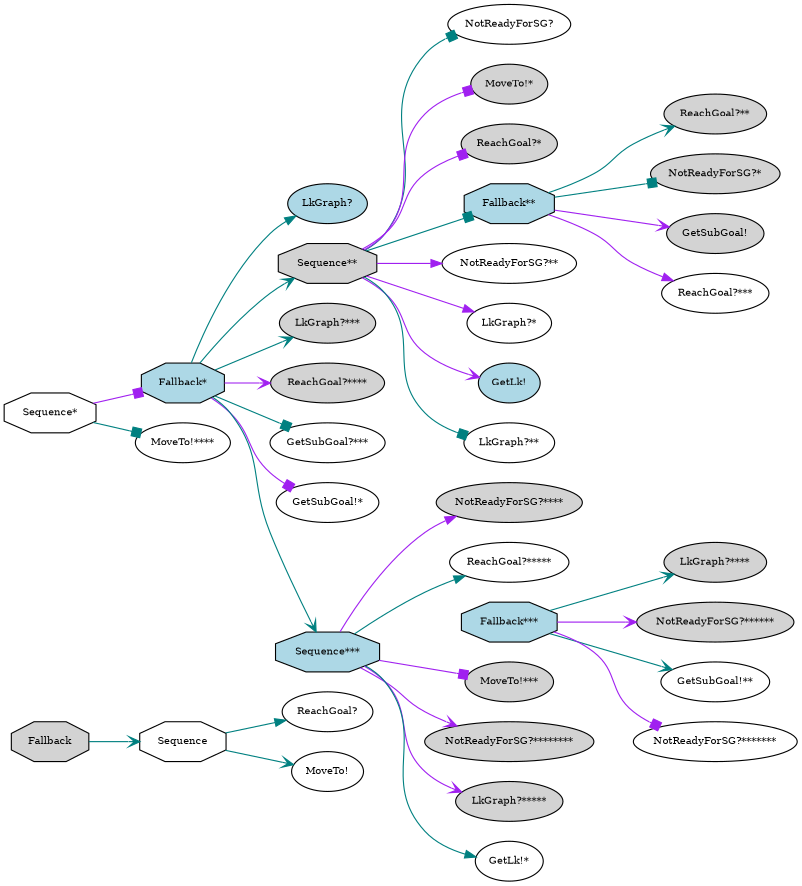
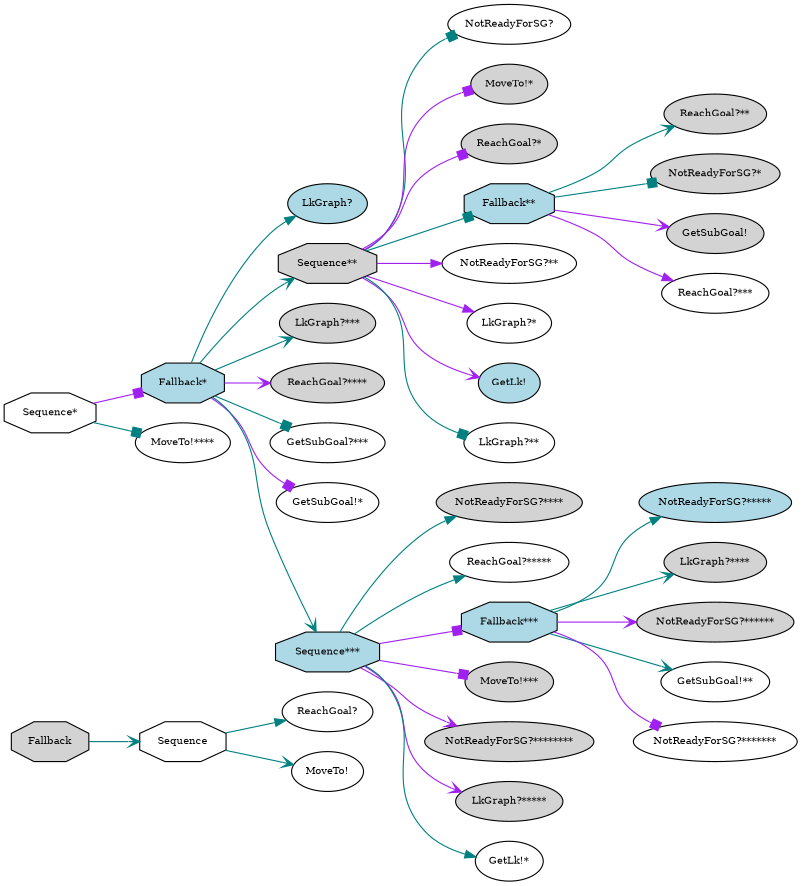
node "NotReadyForSG?*****": added
edge "Sequence***" -> "NotReadyForSG?****": color purple -> teal
edge "Sequence***" -> "Fallback***": added
